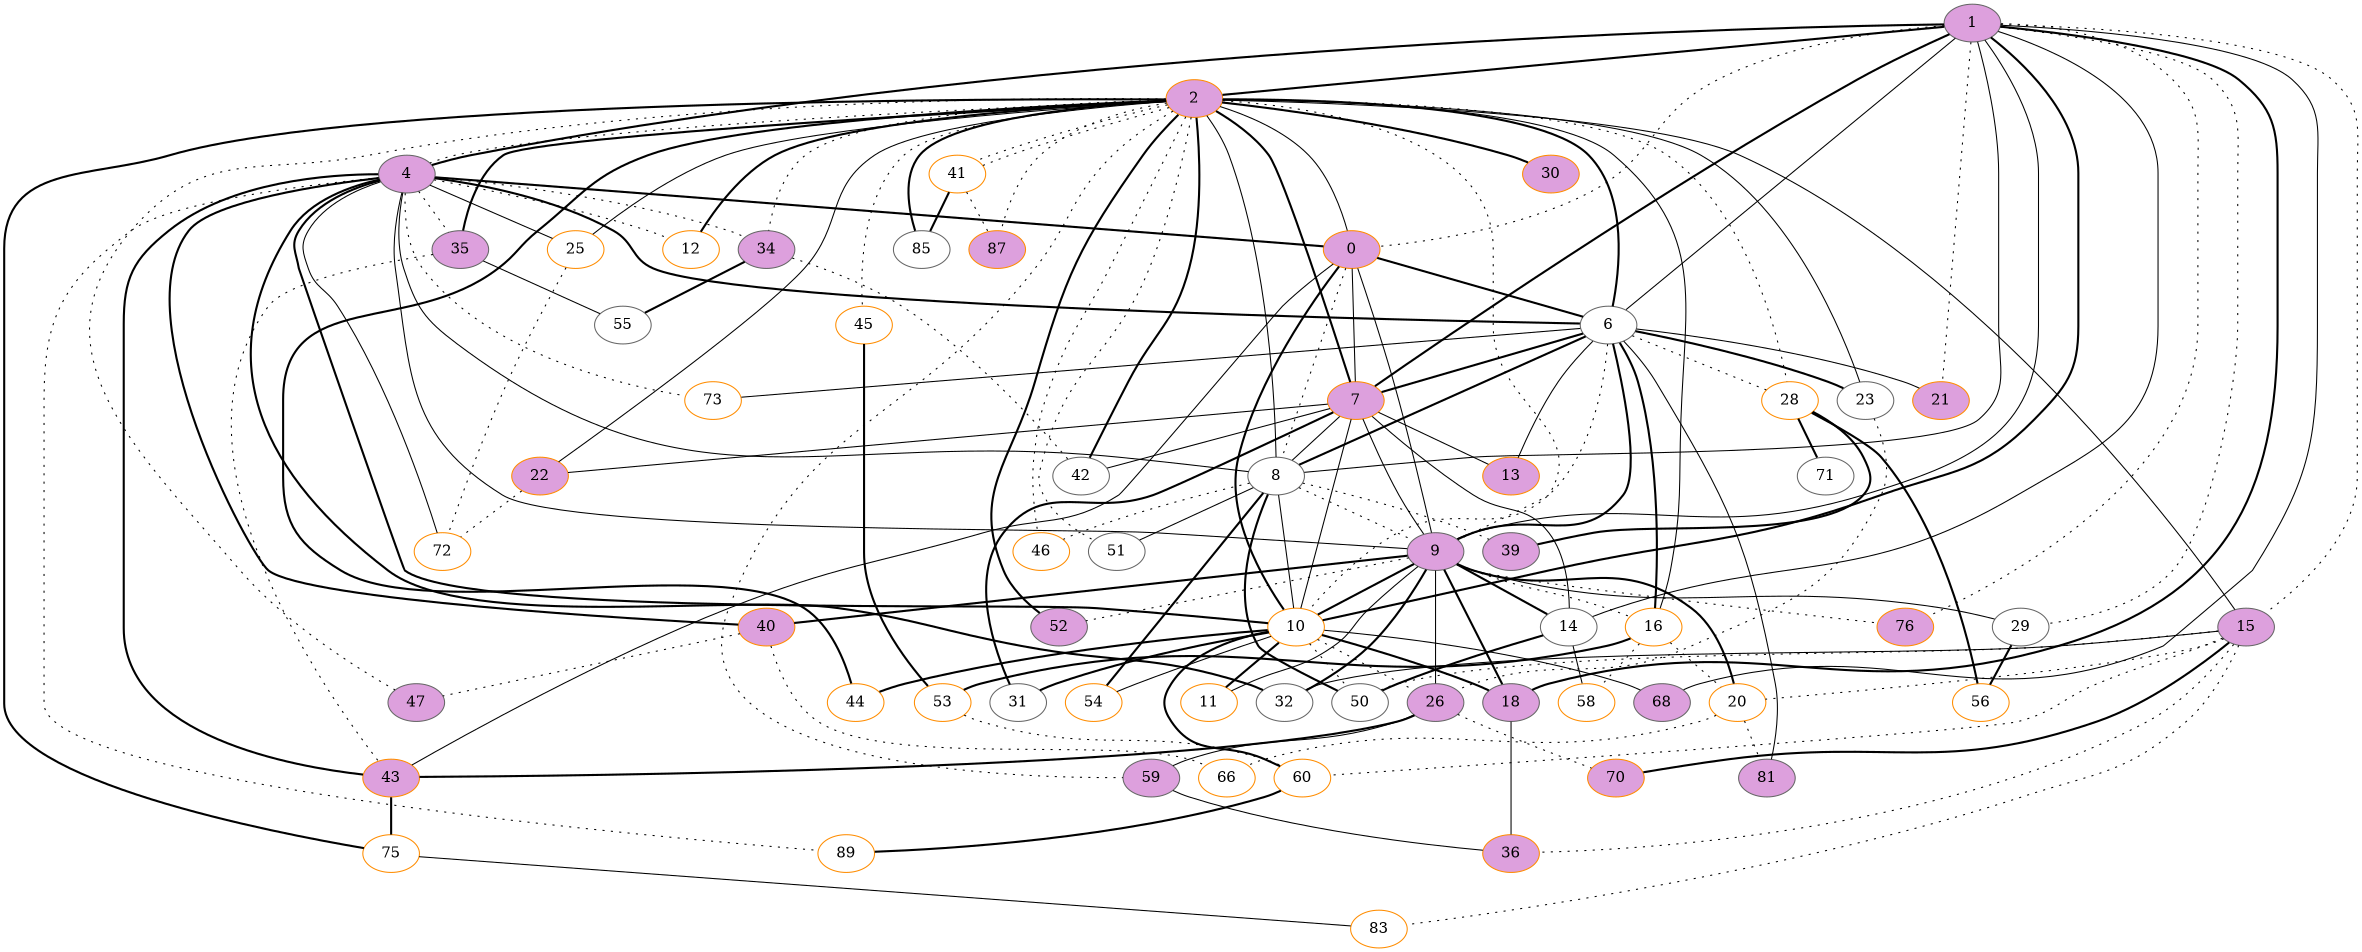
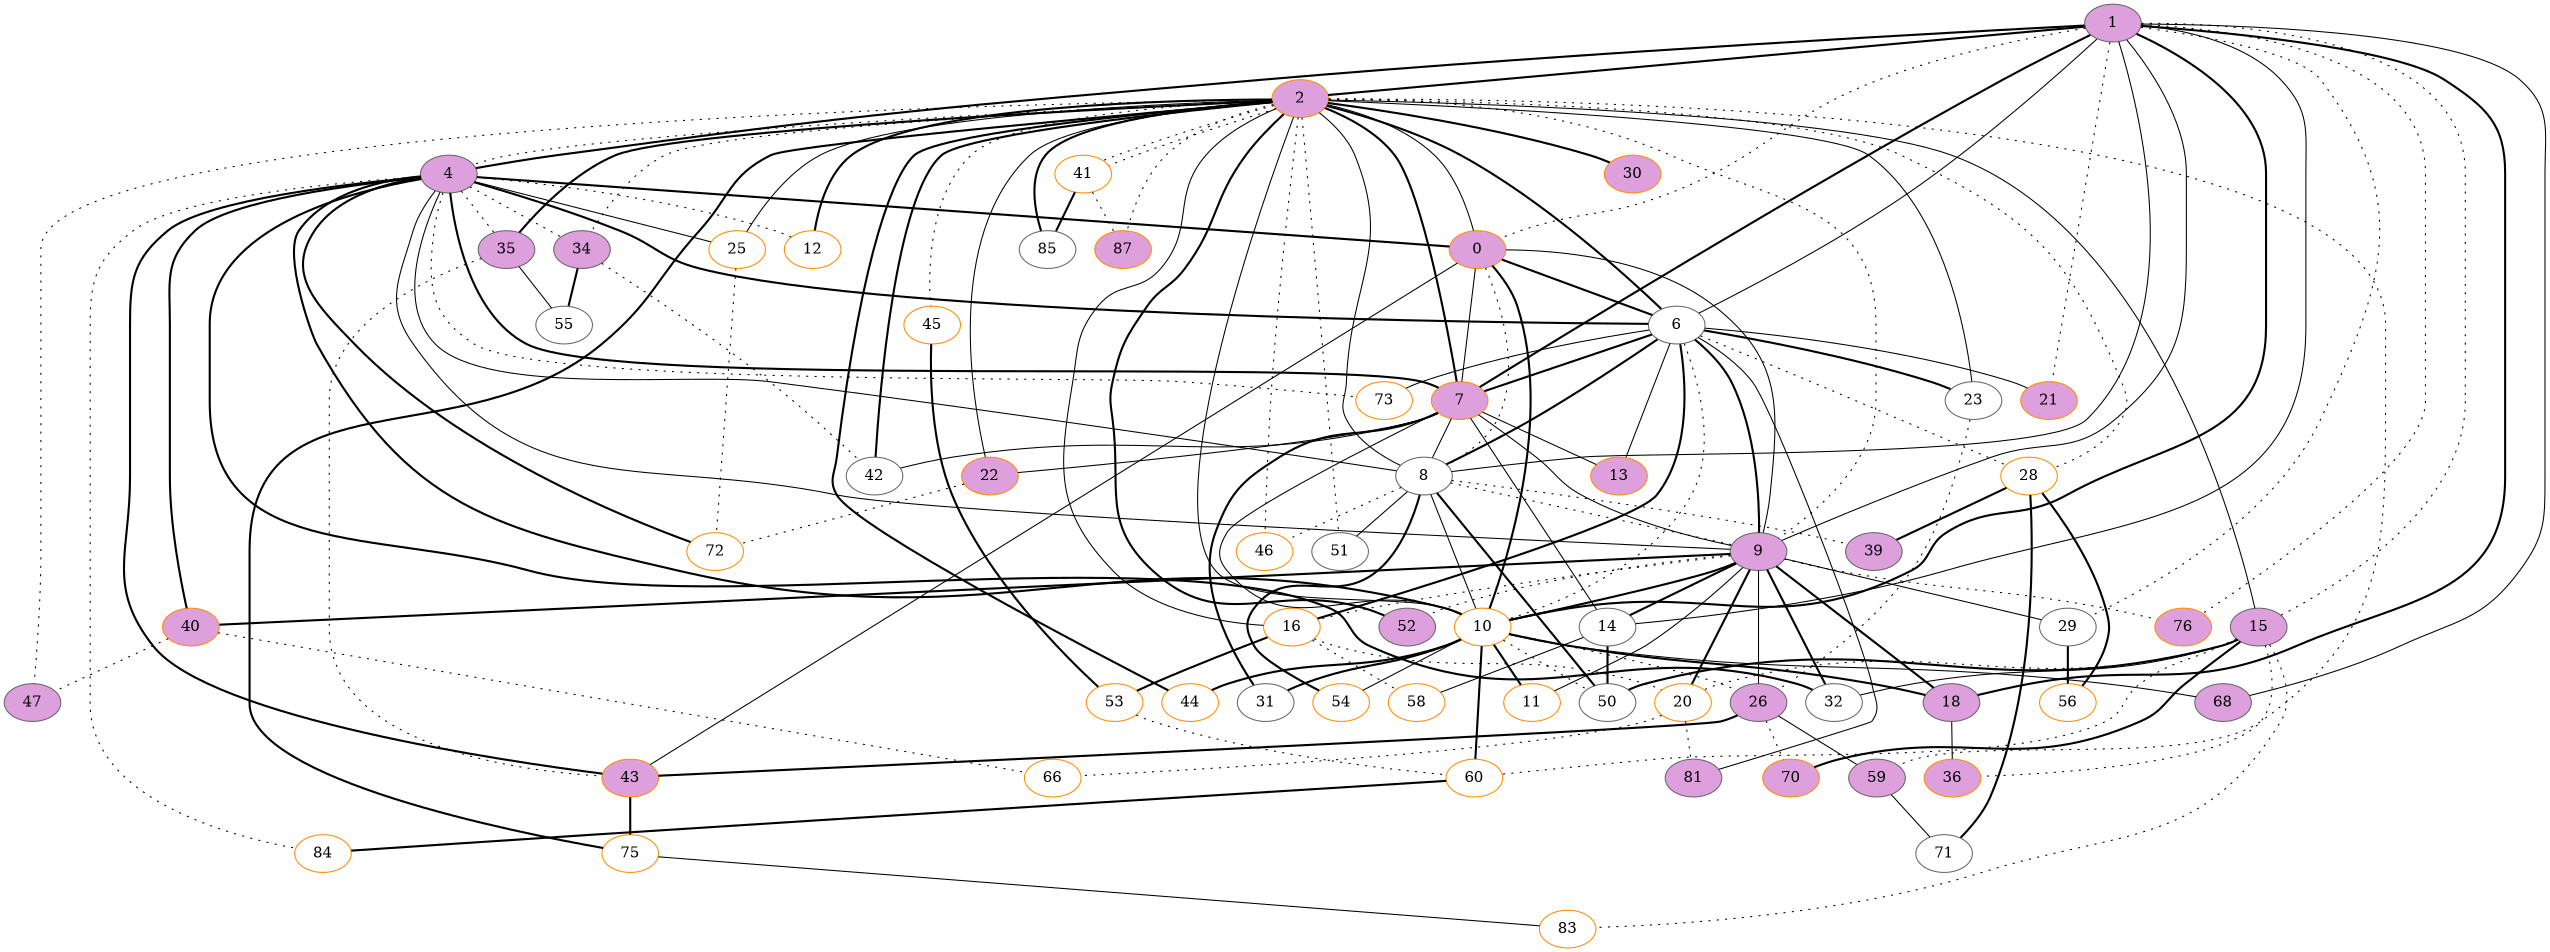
edge "4" -- "72": style solid -> bold
edge "4" -- "7": added
edge "2" -- "10": added
edge "15" -- "50": style dotted -> bold
edge "59" -- "36": now "59" -- "71"
node "89": label "89" -> "84"
